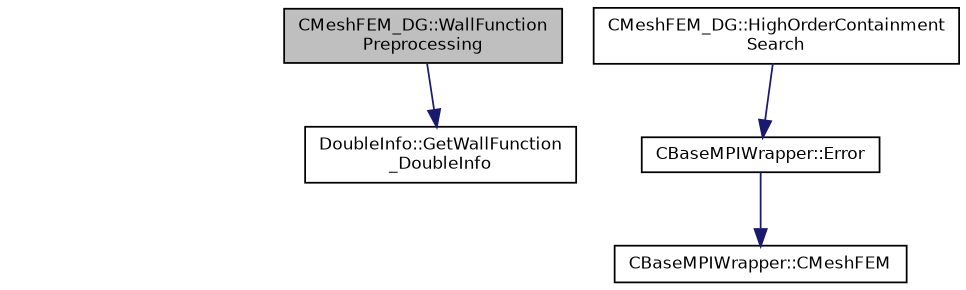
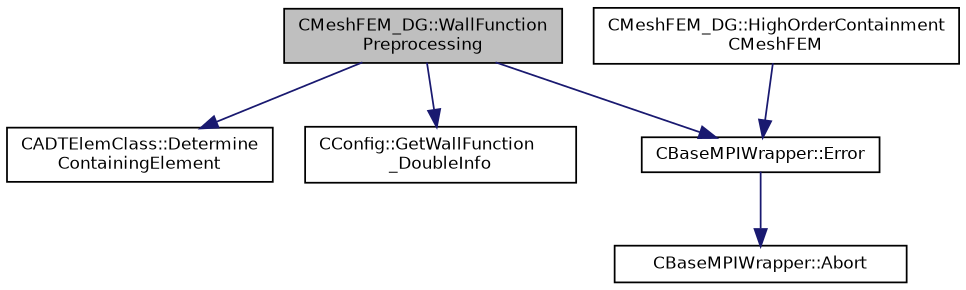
node "CMeshFEM_DG::HighOrderContainment Search": label "CMeshFEM_DG::HighOrderContainment Search" -> "CMeshFEM_DG::HighOrderContainment CMeshFEM"
edge "CMeshFEM_DG::WallFunction Preprocessing" -> "CBaseMPIWrapper::Error": added
node "CADTElemClass::Determine ContainingElement": added
node "DoubleInfo::GetWallFunction _DoubleInfo": label "DoubleInfo::GetWallFunction _DoubleInfo" -> "CConfig::GetWallFunction _DoubleInfo"
node "CBaseMPIWrapper::CMeshFEM": label "CBaseMPIWrapper::CMeshFEM" -> "CBaseMPIWrapper::Abort"
